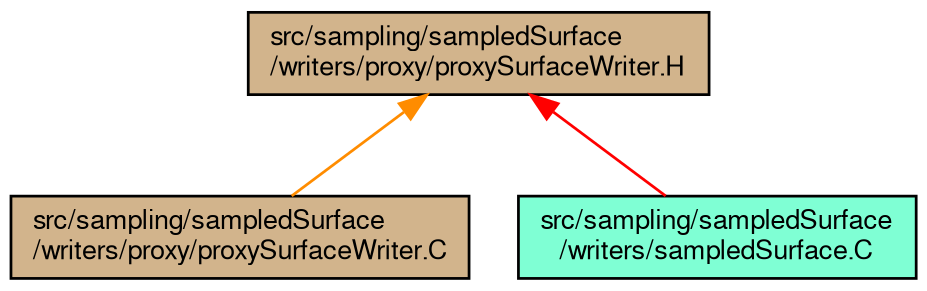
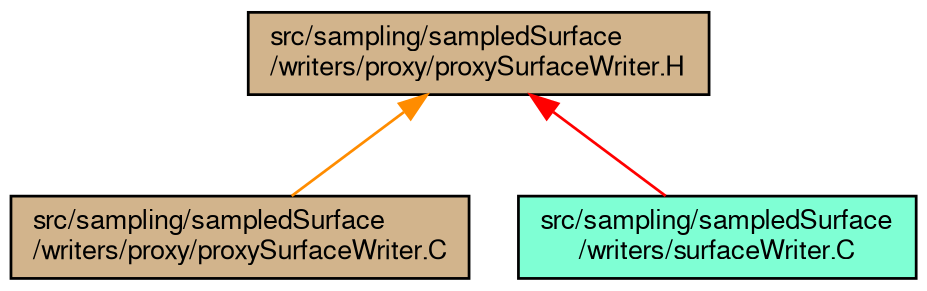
node "src/sampling/sampledSurface /writers/sampledSurface.C": label "src/sampling/sampledSurface /writers/sampledSurface.C" -> "src/sampling/sampledSurface /writers/surfaceWriter.C"
